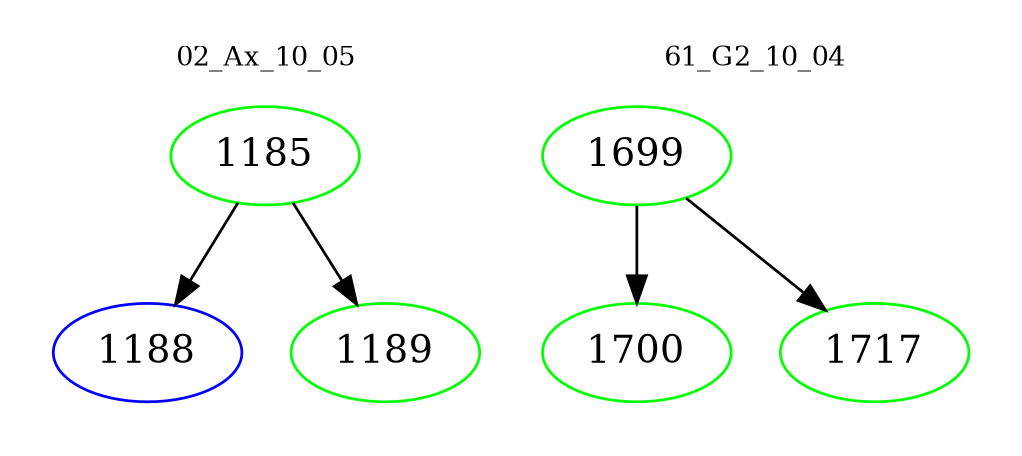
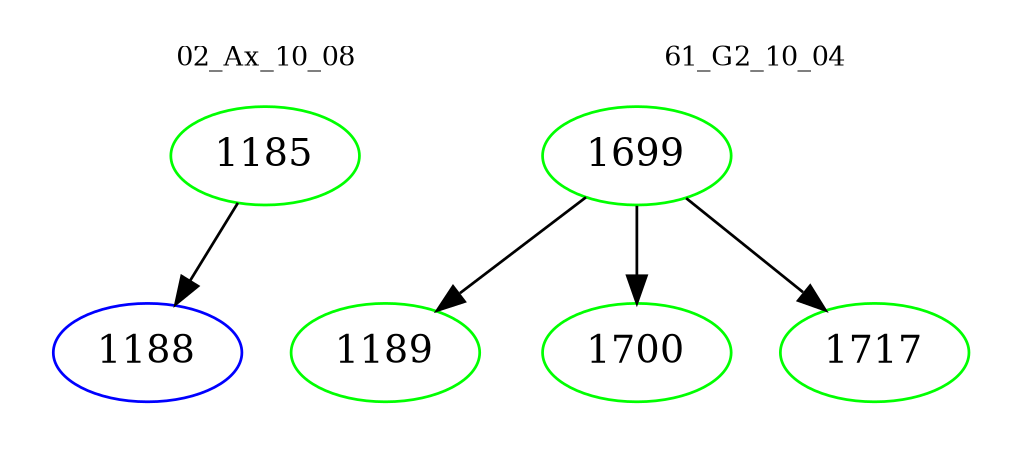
cluster "02_Ax_10_05": label "02_Ax_10_05" -> "02_Ax_10_08"
edge "1185" -> "1189": now "1699" -> "1189"
